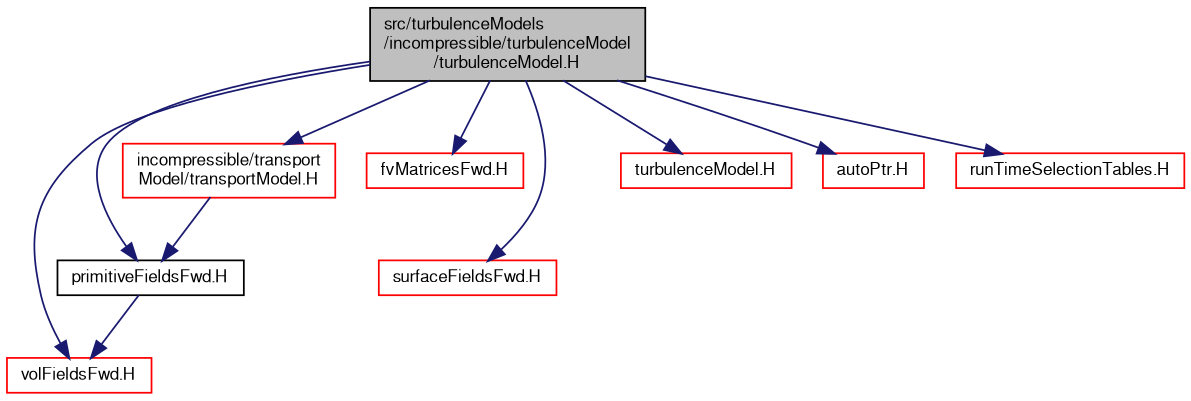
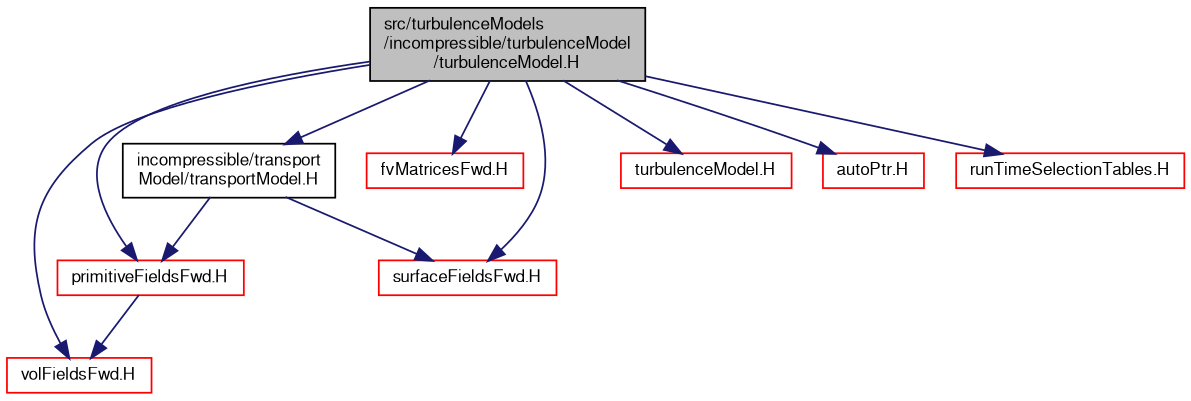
node "incompressible/transport Model/transportModel.H": color red -> black
edge "incompressible/transport Model/transportModel.H" -> "surfaceFieldsFwd.H": added
node "primitiveFieldsFwd.H": color black -> red
